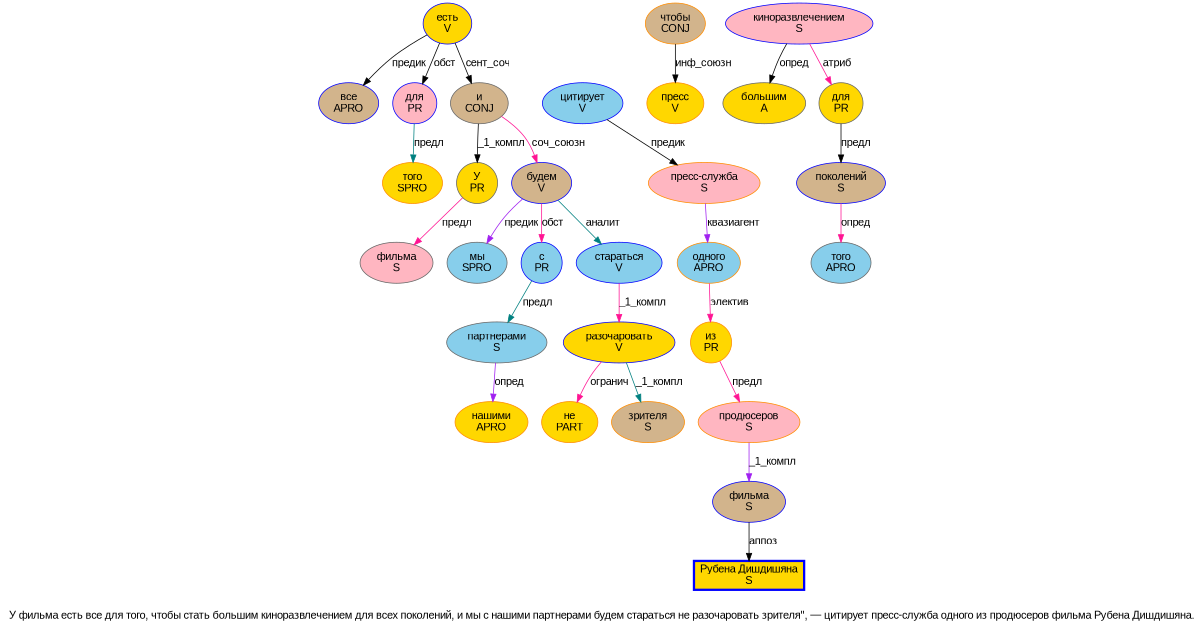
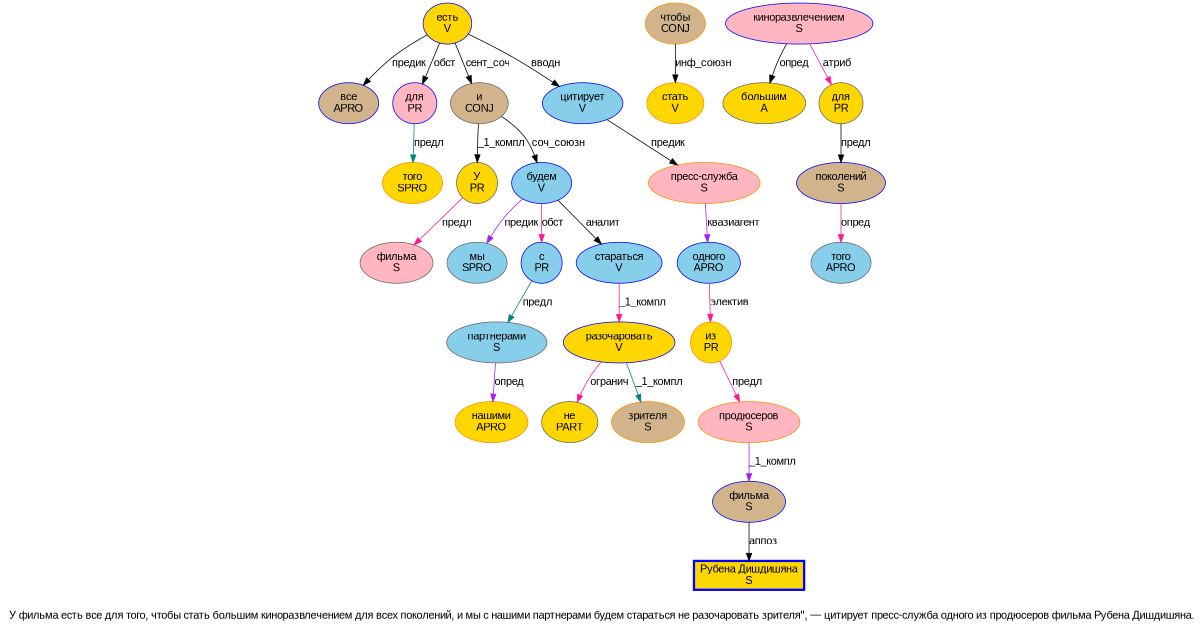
edge "есть V" -> "цитирует V": added, label "вводн"
node "пресс V": label "пресс V" -> "стать V"
edge "и CONJ" -> "будем V": color deeppink -> black
node "будем V": fillcolor tan -> skyblue
edge "будем V" -> "стараться V": color teal -> black
node "одного APRO": color darkorange -> blue
node "не PART": color darkorange -> gray40
